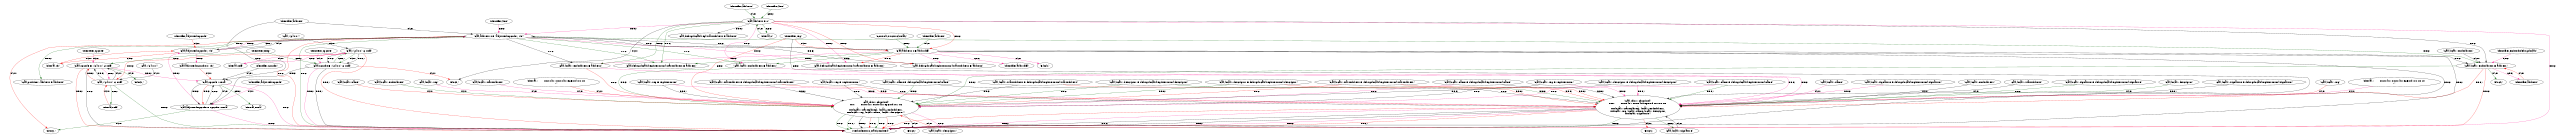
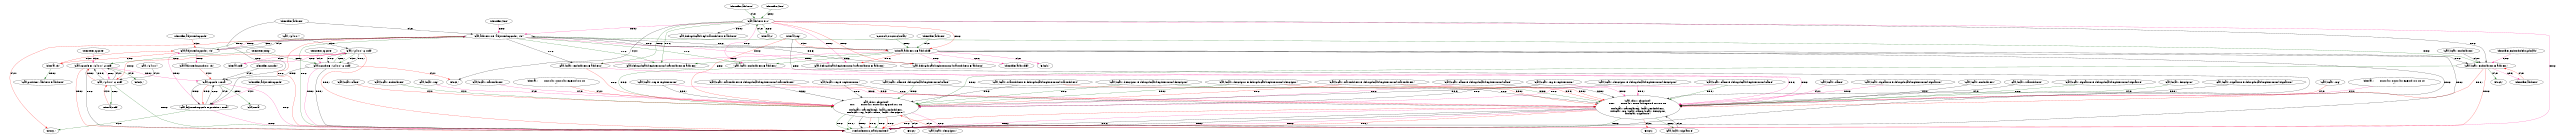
node "(Identifier,reg)": label "(Identifier,reg)" -> "(Literal,reg)"
edge "(Call,address += (adjusted_opcode / 15))" -> "(Call,position->address = address)": now "(Literal,15)" -> "(Call,position->address = address)"
node "(Call,address += addr_diff)": label "(Call,address += addr_diff)" -> "(Literal,address += addr_diff)"
node "(Call,adjusted_opcode = opcode - 0x0a)": label "(Call,adjusted_opcode = opcode - 0x0a)" -> "(Call,adjusted_opcode = position - 0x0a)"
node "(Literal,0x0a)": label "(Literal,0x0a)" -> "(Call,0x0a)"
